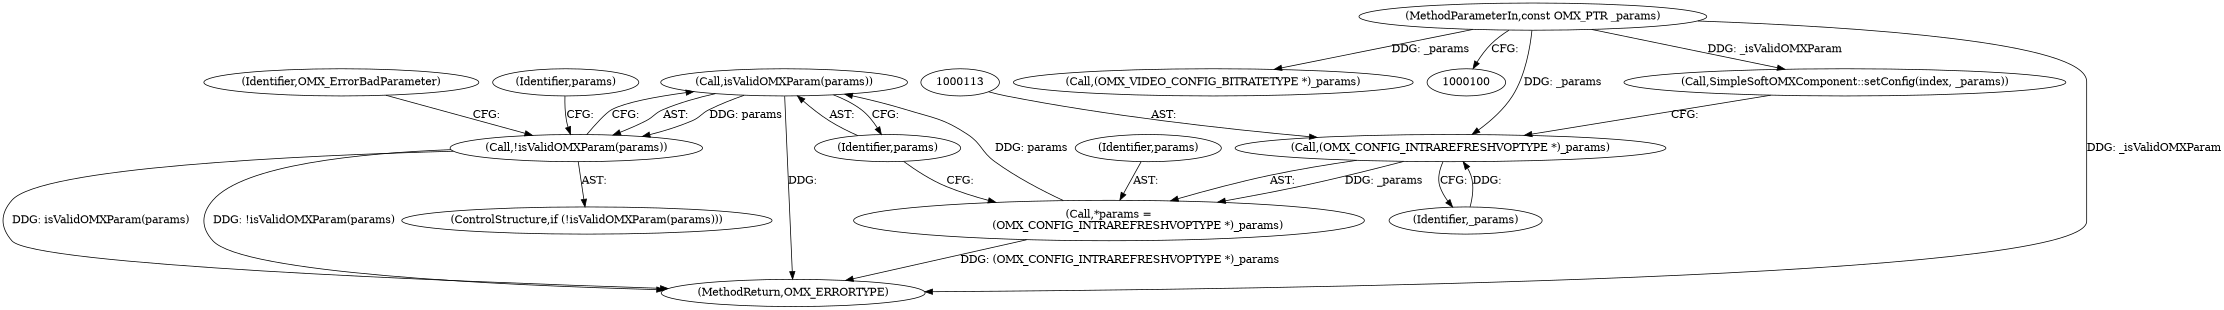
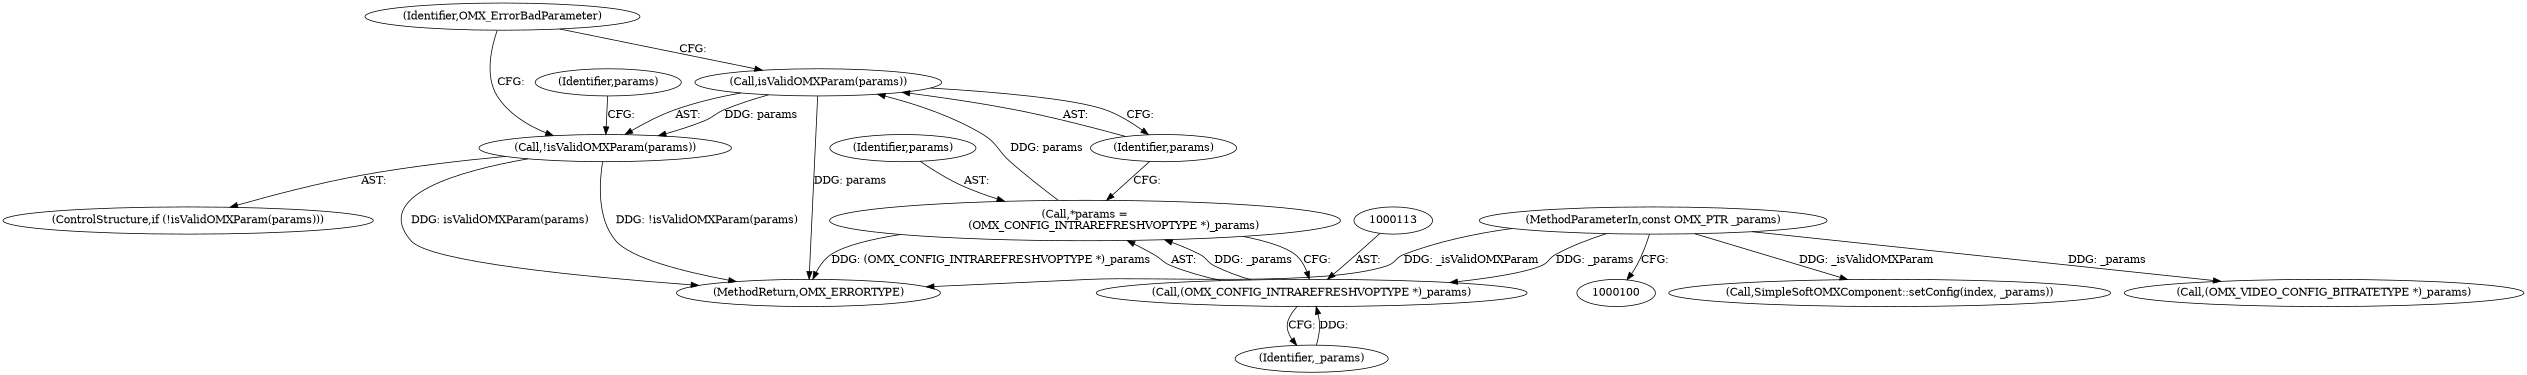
edge "(Call,!isValidOMXParam(params))" -> "(Call,isValidOMXParam(params))": now "(Identifier,OMX_ErrorBadParameter)" -> "(Call,isValidOMXParam(params))"
edge "(Call,SimpleSoftOMXComponent::setConfig(index, _params))" -> "(Call,(OMX_CONFIG_INTRAREFRESHVOPTYPE *)_params)": now "(Call,*params = (OMX_CONFIG_INTRAREFRESHVOPTYPE *)_params)" -> "(Call,(OMX_CONFIG_INTRAREFRESHVOPTYPE *)_params)"
edge "(Call,isValidOMXParam(params))" -> "(MethodReturn,OMX_ERRORTYPE)": label "DDG: " -> "DDG: params"
